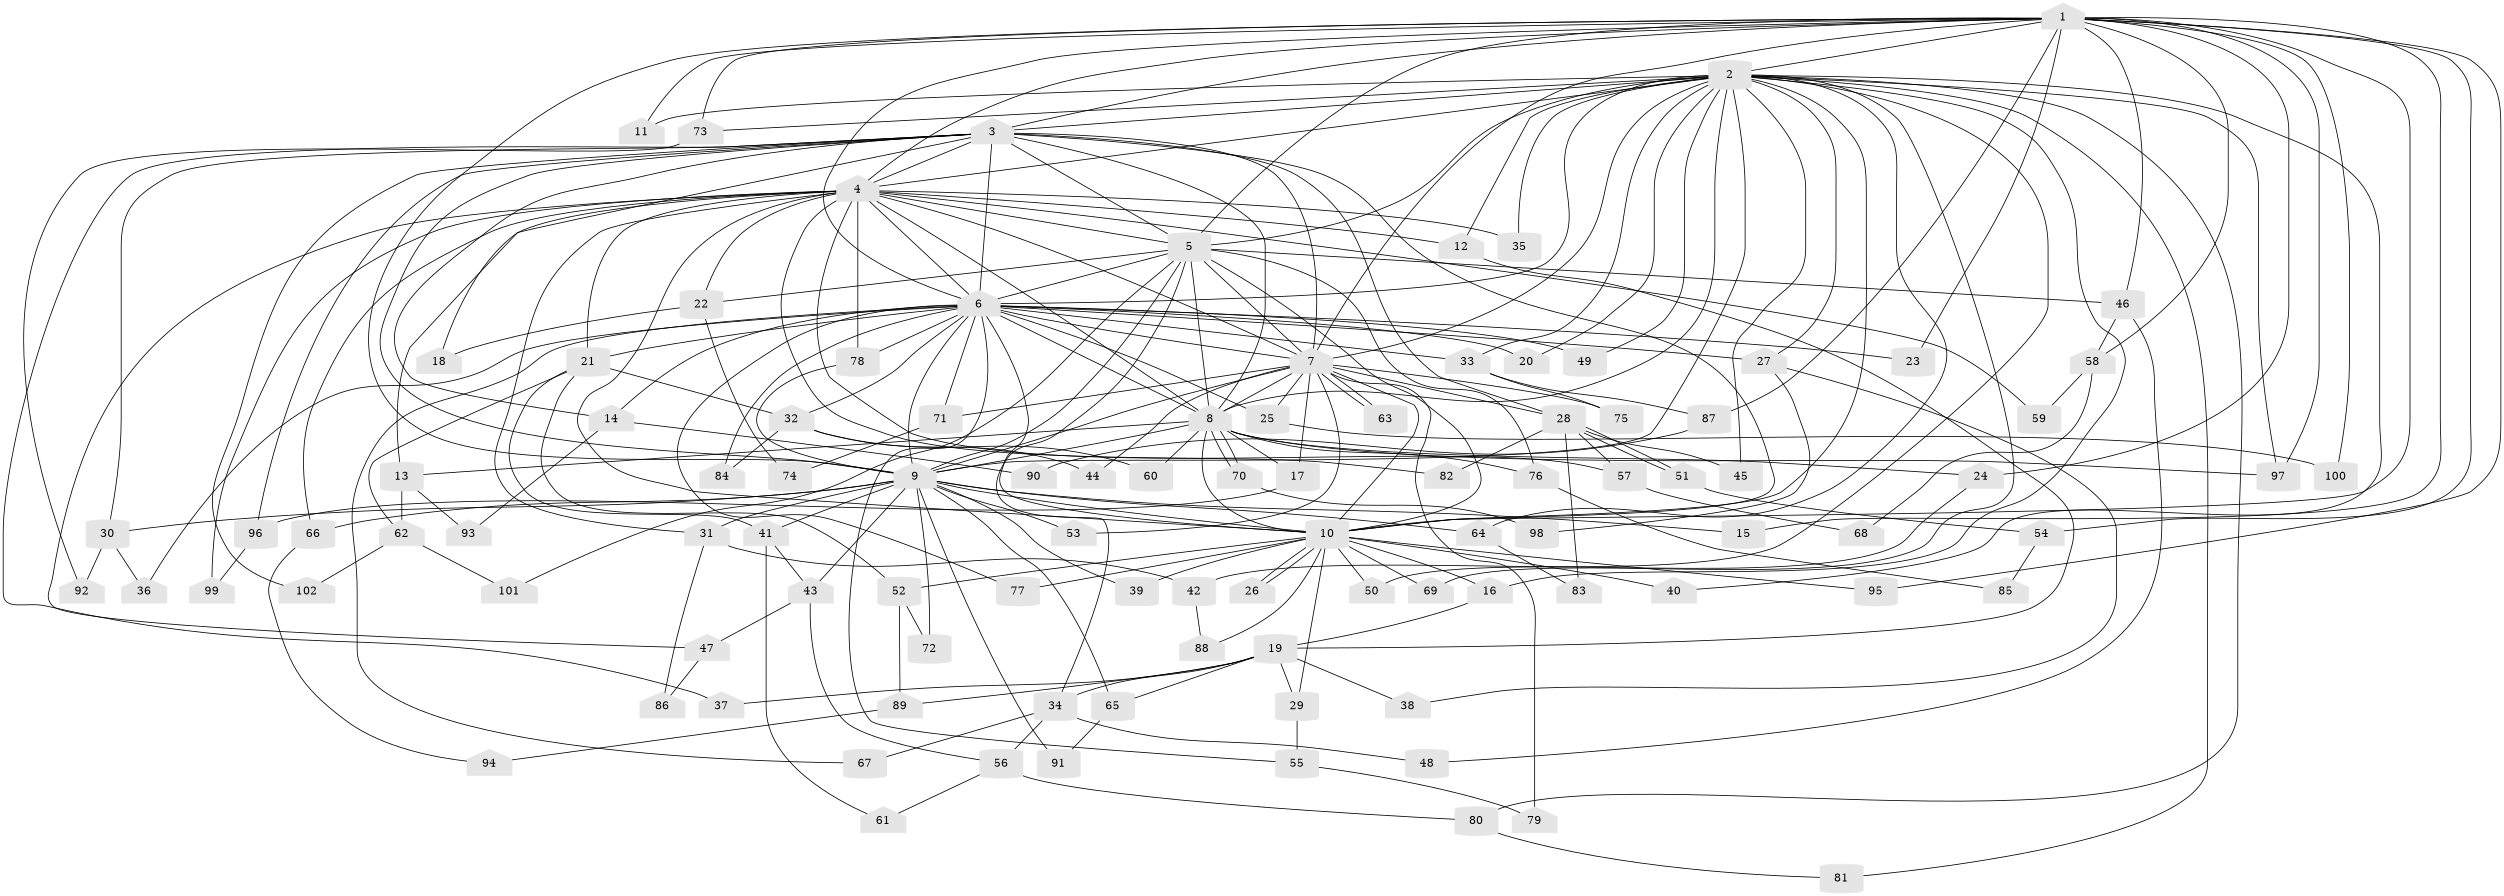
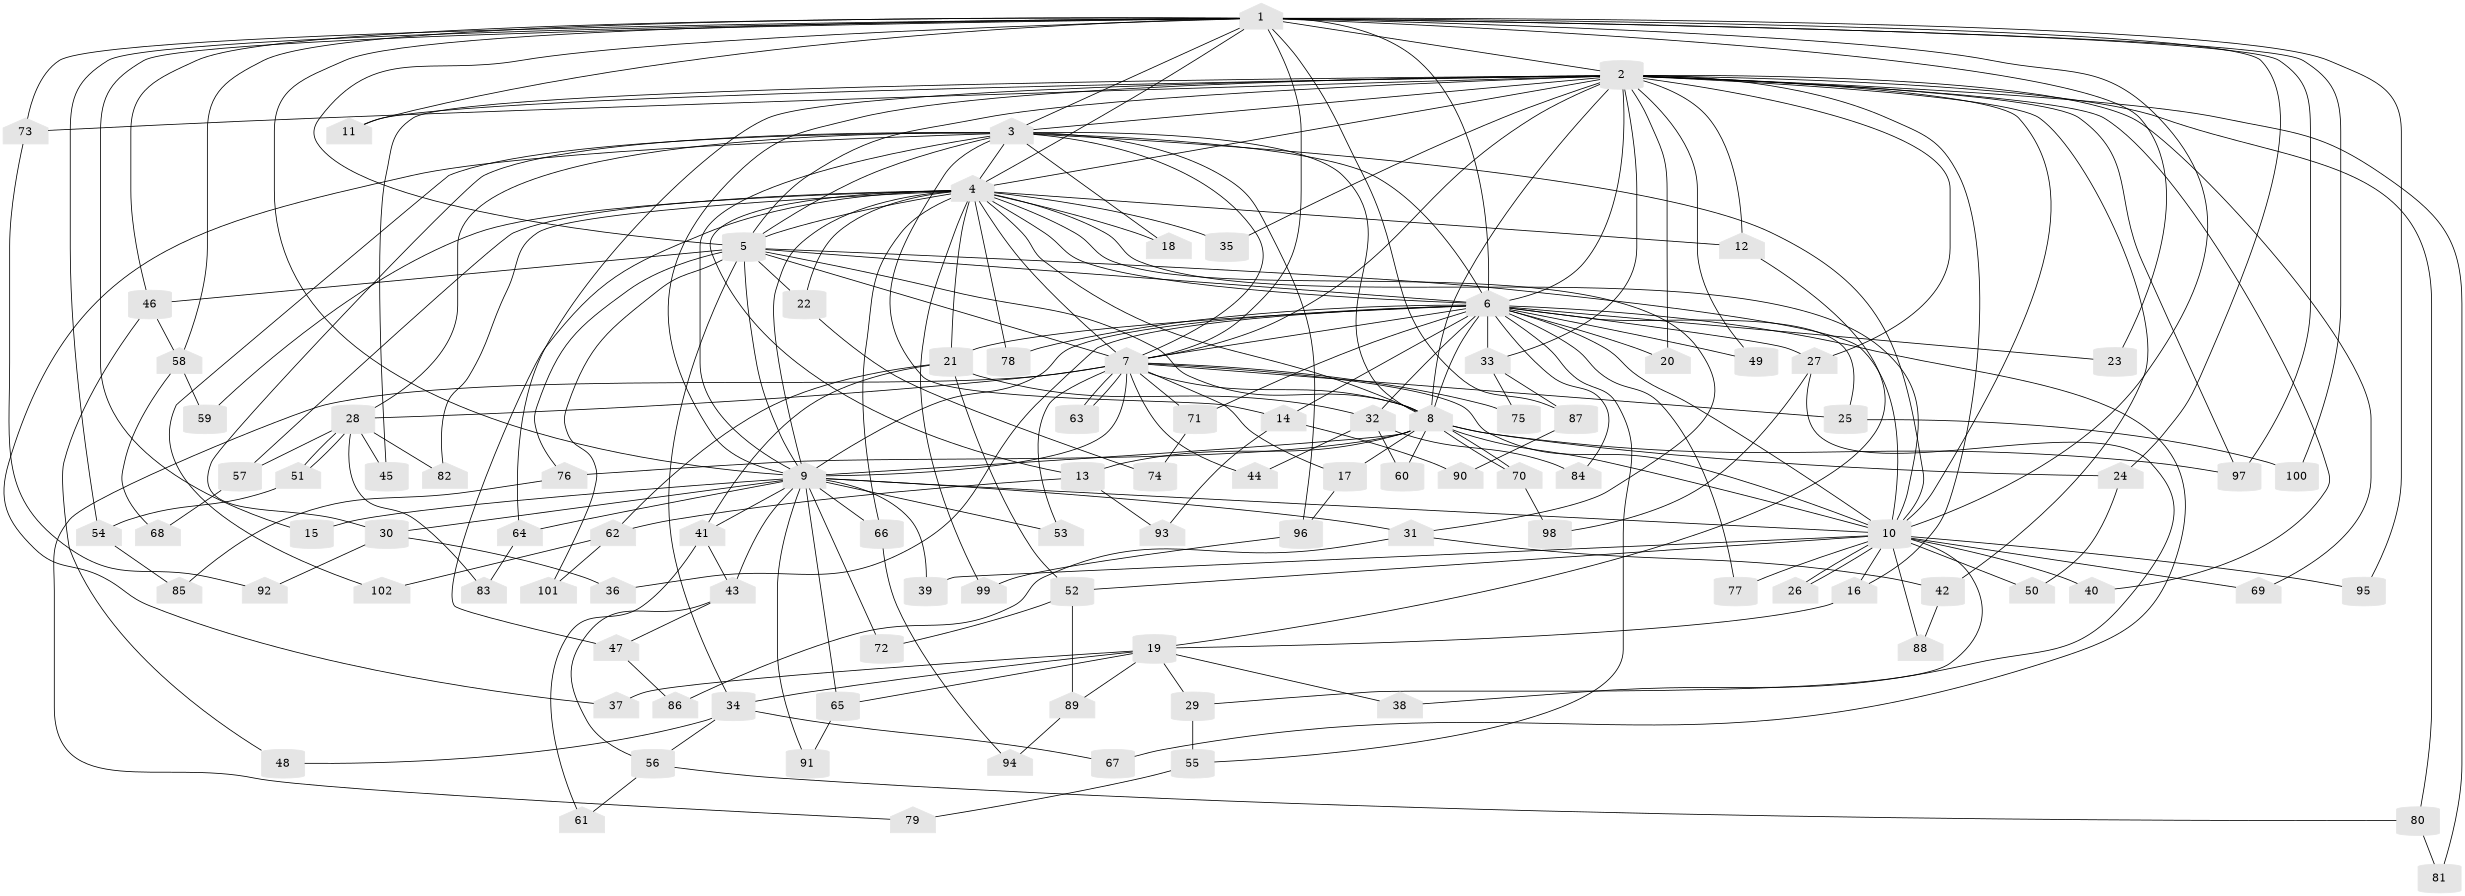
edge "22" -- "18": now "4" -- "18"
edge "78" -- "9": now "4" -- "9"
